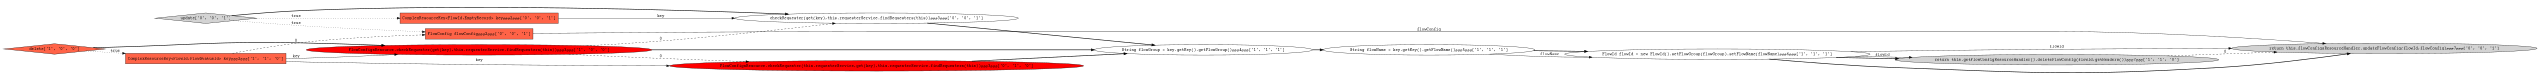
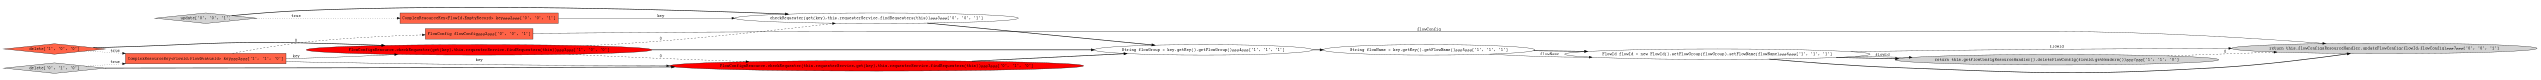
edge "update['0', '0', '1']" -> "FlowConfig flowConfig@@@2@@@['0', '0', '1']": removed, label "true"
node "delete['0', '1', '0']": added
